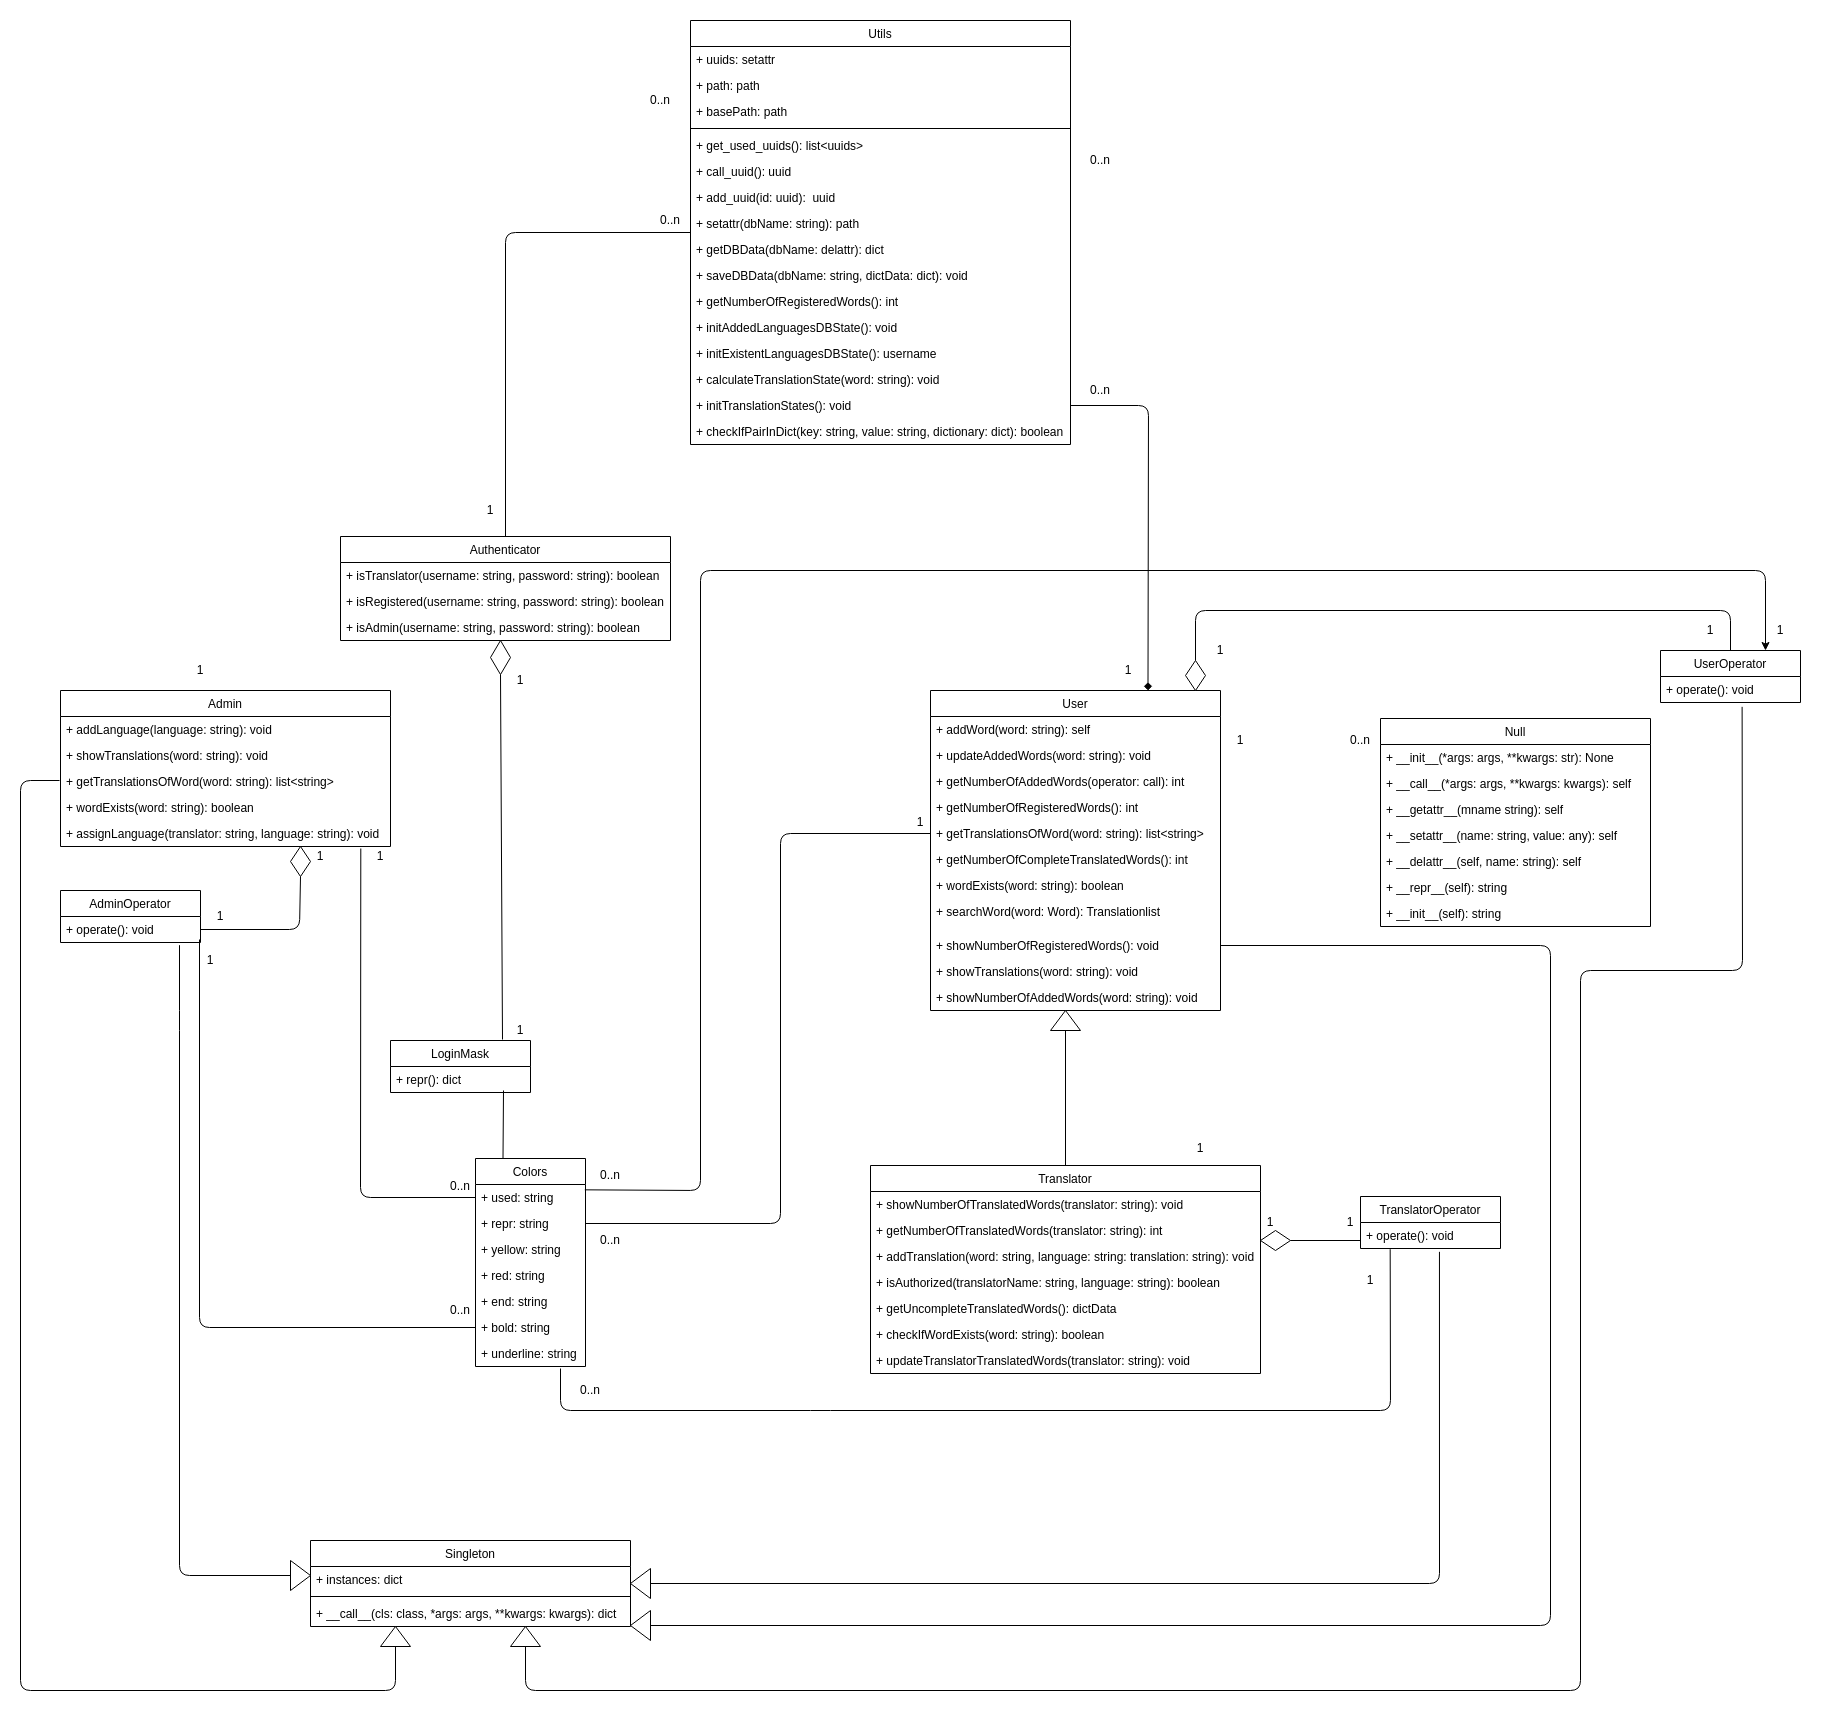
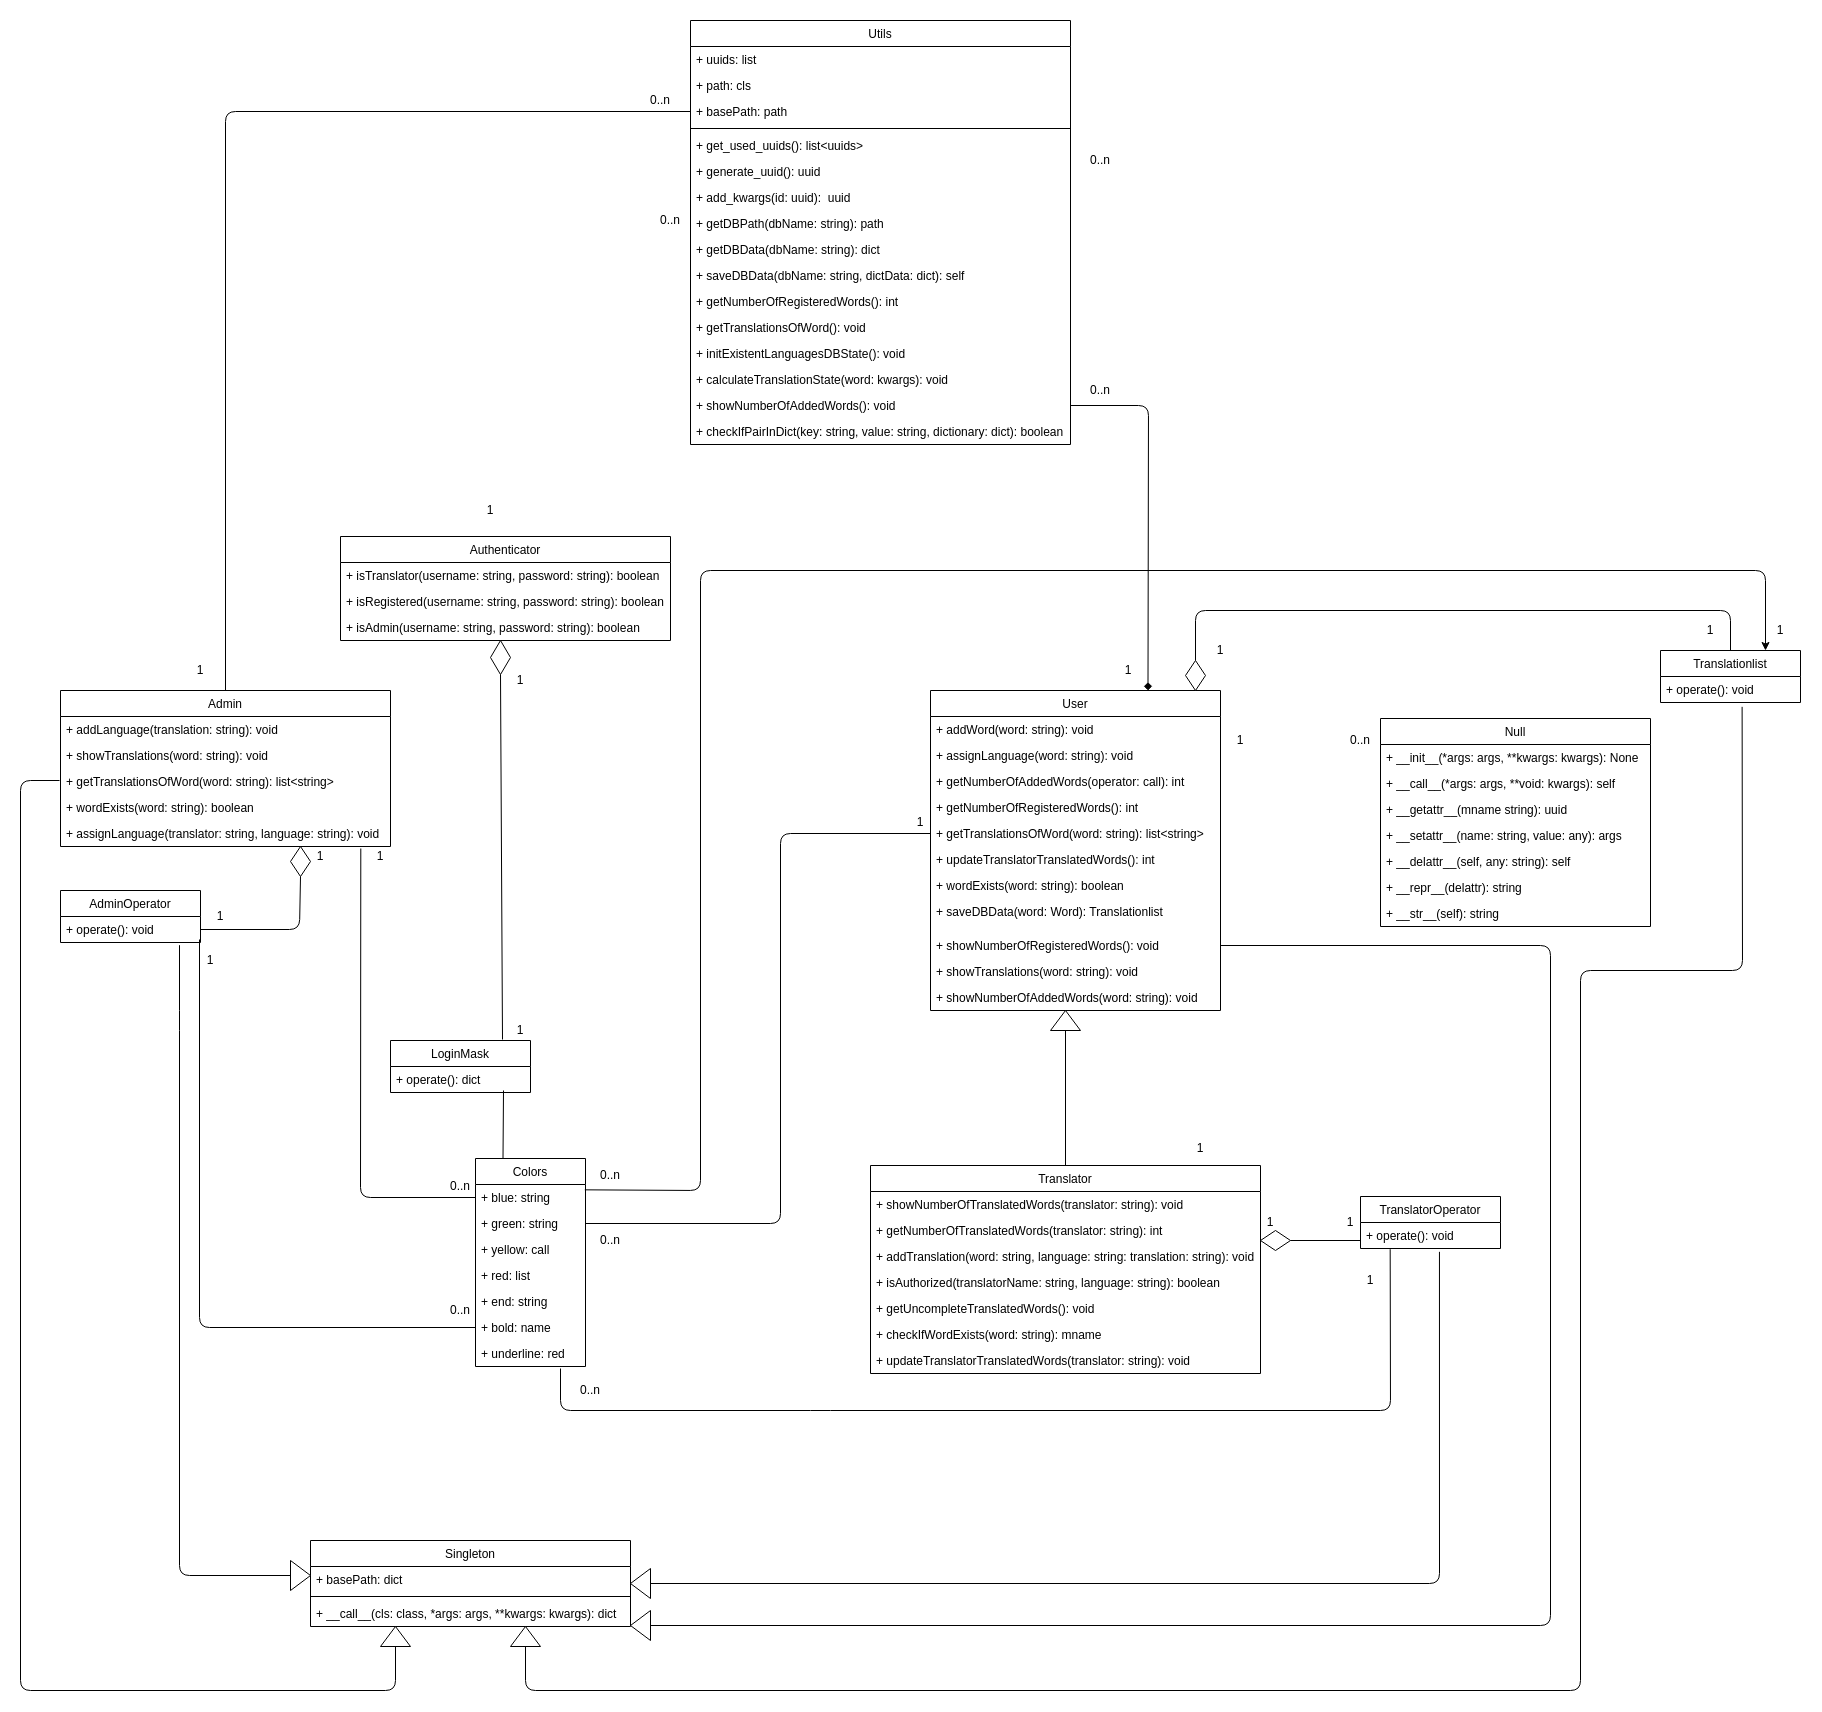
node "+ uuids: setattr": label "+ uuids: setattr" -> "+ uuids: list"
node "+ path: path": label "+ path: path" -> "+ path: cls"
node "+ call_uuid(): uuid": label "+ call_uuid(): uuid" -> "+ generate_uuid(): uuid"
edge "+ basePath: path" -- "Admin": added
node "+ add_uuid(id: uuid): uuid": label "+ add_uuid(id: uuid): uuid" -> "+ add_kwargs(id: uuid): uuid"
node "+ setattr(dbName: string): path": label "+ setattr(dbName: string): path" -> "+ getDBPath(dbName: string): path"
node "+ getDBData(dbName: delattr): dict": label "+ getDBData(dbName: delattr): dict" -> "+ getDBData(dbName: string): dict"
node "+ saveDBData(dbName: string, dictData: dict): void": label "+ saveDBData(dbName: string, dictData: dict): void" -> "+ saveDBData(dbName: string, dictData: dict): self"
edge "Utils" -- "Authenticator": removed
node "+ initAddedLanguagesDBState(): void": label "+ initAddedLanguagesDBState(): void" -> "+ getTranslationsOfWord(): void"
node "+ initExistentLanguagesDBState(): username": label "+ initExistentLanguagesDBState(): username" -> "+ initExistentLanguagesDBState(): void"
node "+ calculateTranslationState(word: string): void": label "+ calculateTranslationState(word: string): void" -> "+ calculateTranslationState(word: kwargs): void"
node "+ initTranslationStates(): void": label "+ initTranslationStates(): void" -> "+ showNumberOfAddedWords(): void"
node "UserOperator": label "UserOperator" -> "Translationlist"
node "+ addLanguage(language: string): void": label "+ addLanguage(language: string): void" -> "+ addLanguage(translation: string): void"
node "+ addWord(word: string): self": label "+ addWord(word: string): self" -> "+ addWord(word: string): void"
node "+ updateAddedWords(word: string): void": label "+ updateAddedWords(word: string): void" -> "+ assignLanguage(word: string): void"
node "+ __init__(*args: args, **kwargs: str): None": label "+ __init__(*args: args, **kwargs: str): None" -> "+ __init__(*args: args, **kwargs: kwargs): None"
node "+ __call__(*args: args, **kwargs: kwargs): self": label "+ __call__(*args: args, **kwargs: kwargs): self" -> "+ __call__(*args: args, **void: kwargs): self"
node "+ __getattr__(mname string): self": label "+ __getattr__(mname string): self" -> "+ __getattr__(mname string): uuid"
node "+ __setattr__(name: string, value: any): self": label "+ __setattr__(name: string, value: any): self" -> "+ __setattr__(name: string, value: any): args"
node "+ getNumberOfCompleteTranslatedWords(): int": label "+ getNumberOfCompleteTranslatedWords(): int" -> "+ updateTranslatorTranslatedWords(): int"
node "+ __delattr__(self, name: string): self": label "+ __delattr__(self, name: string): self" -> "+ __delattr__(self, any: string): self"
node "+ __repr__(self): string": label "+ __repr__(self): string" -> "+ __repr__(delattr): string"
node "+ searchWord(word: Word): Translationlist": label "+ searchWord(word: Word): Translationlist" -> "+ saveDBData(word: Word): Translationlist"
node "+ __init__(self): string": label "+ __init__(self): string" -> "+ __str__(self): string"
node "+ repr(): dict": label "+ repr(): dict" -> "+ operate(): dict"
node "+ used: string": label "+ used: string" -> "+ blue: string"
node "+ repr: string": label "+ repr: string" -> "+ green: string"
node "+ yellow: string": label "+ yellow: string" -> "+ yellow: call"
node "+ red: string": label "+ red: string" -> "+ red: list"
node "+ getUncompleteTranslatedWords(): dictData": label "+ getUncompleteTranslatedWords(): dictData" -> "+ getUncompleteTranslatedWords(): void"
node "+ bold: string": label "+ bold: string" -> "+ bold: name"
node "+ checkIfWordExists(word: string): boolean": label "+ checkIfWordExists(word: string): boolean" -> "+ checkIfWordExists(word: string): mname"
node "+ underline: string": label "+ underline: string" -> "+ underline: red"
node "+ instances: dict": label "+ instances: dict" -> "+ basePath: dict"
